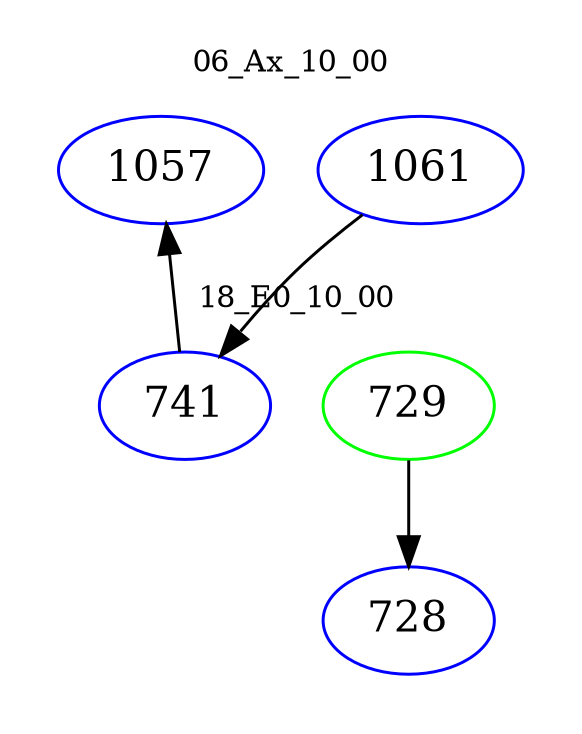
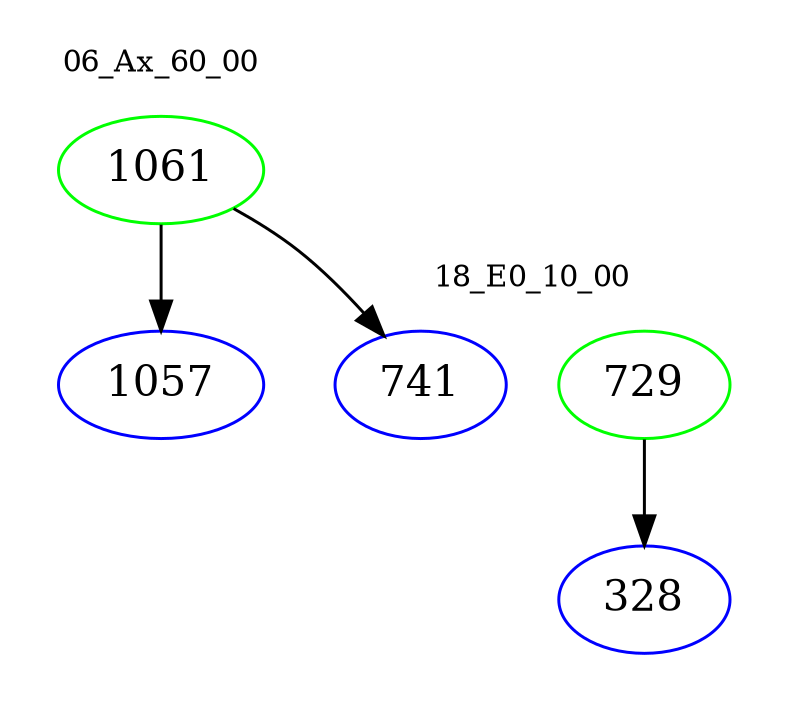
cluster "06_Ax_10_00": label "06_Ax_10_00" -> "06_Ax_60_00"
node "1061": color blue -> green
edge "741" -> "1057": now "1061" -> "1057"
node "728": label "728" -> "328"
